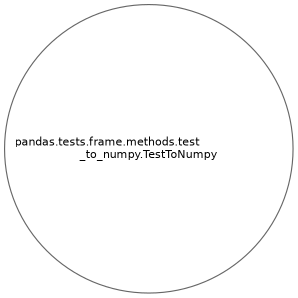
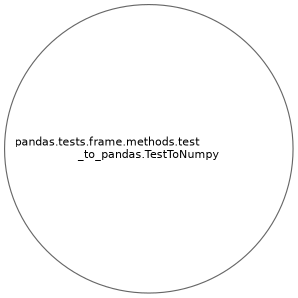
node "pandas.tests.frame.methods.test _to_numpy.TestToNumpy": label "pandas.tests.frame.methods.test _to_numpy.TestToNumpy" -> "pandas.tests.frame.methods.test _to_pandas.TestToNumpy"
